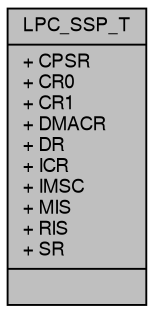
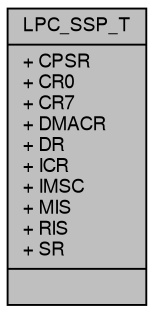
node "LPC_SSP_T": text "+ CR1" -> "+ CR7"
